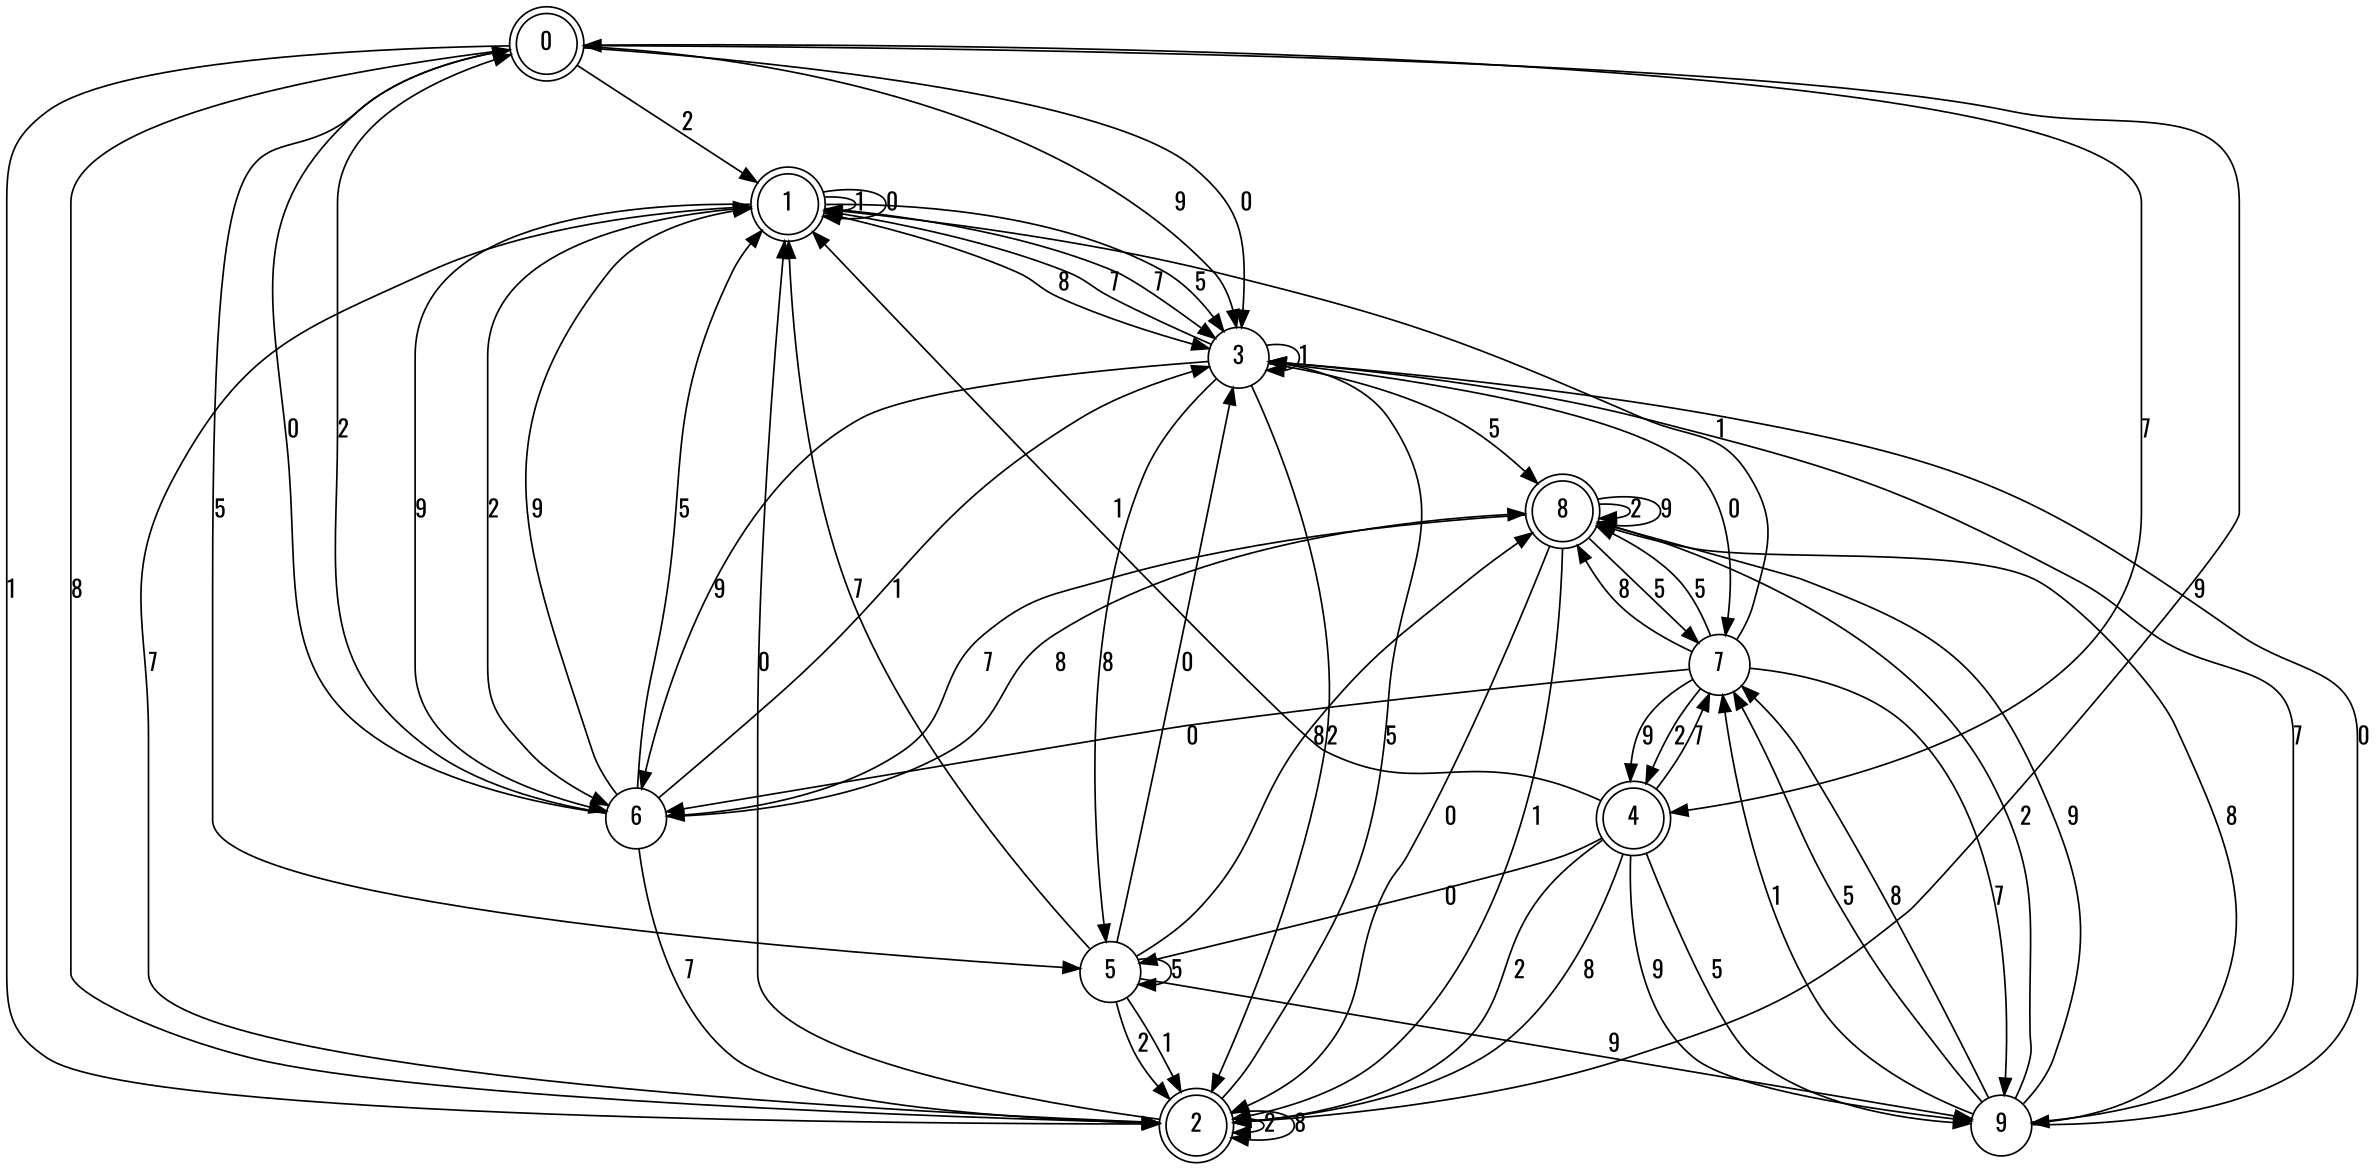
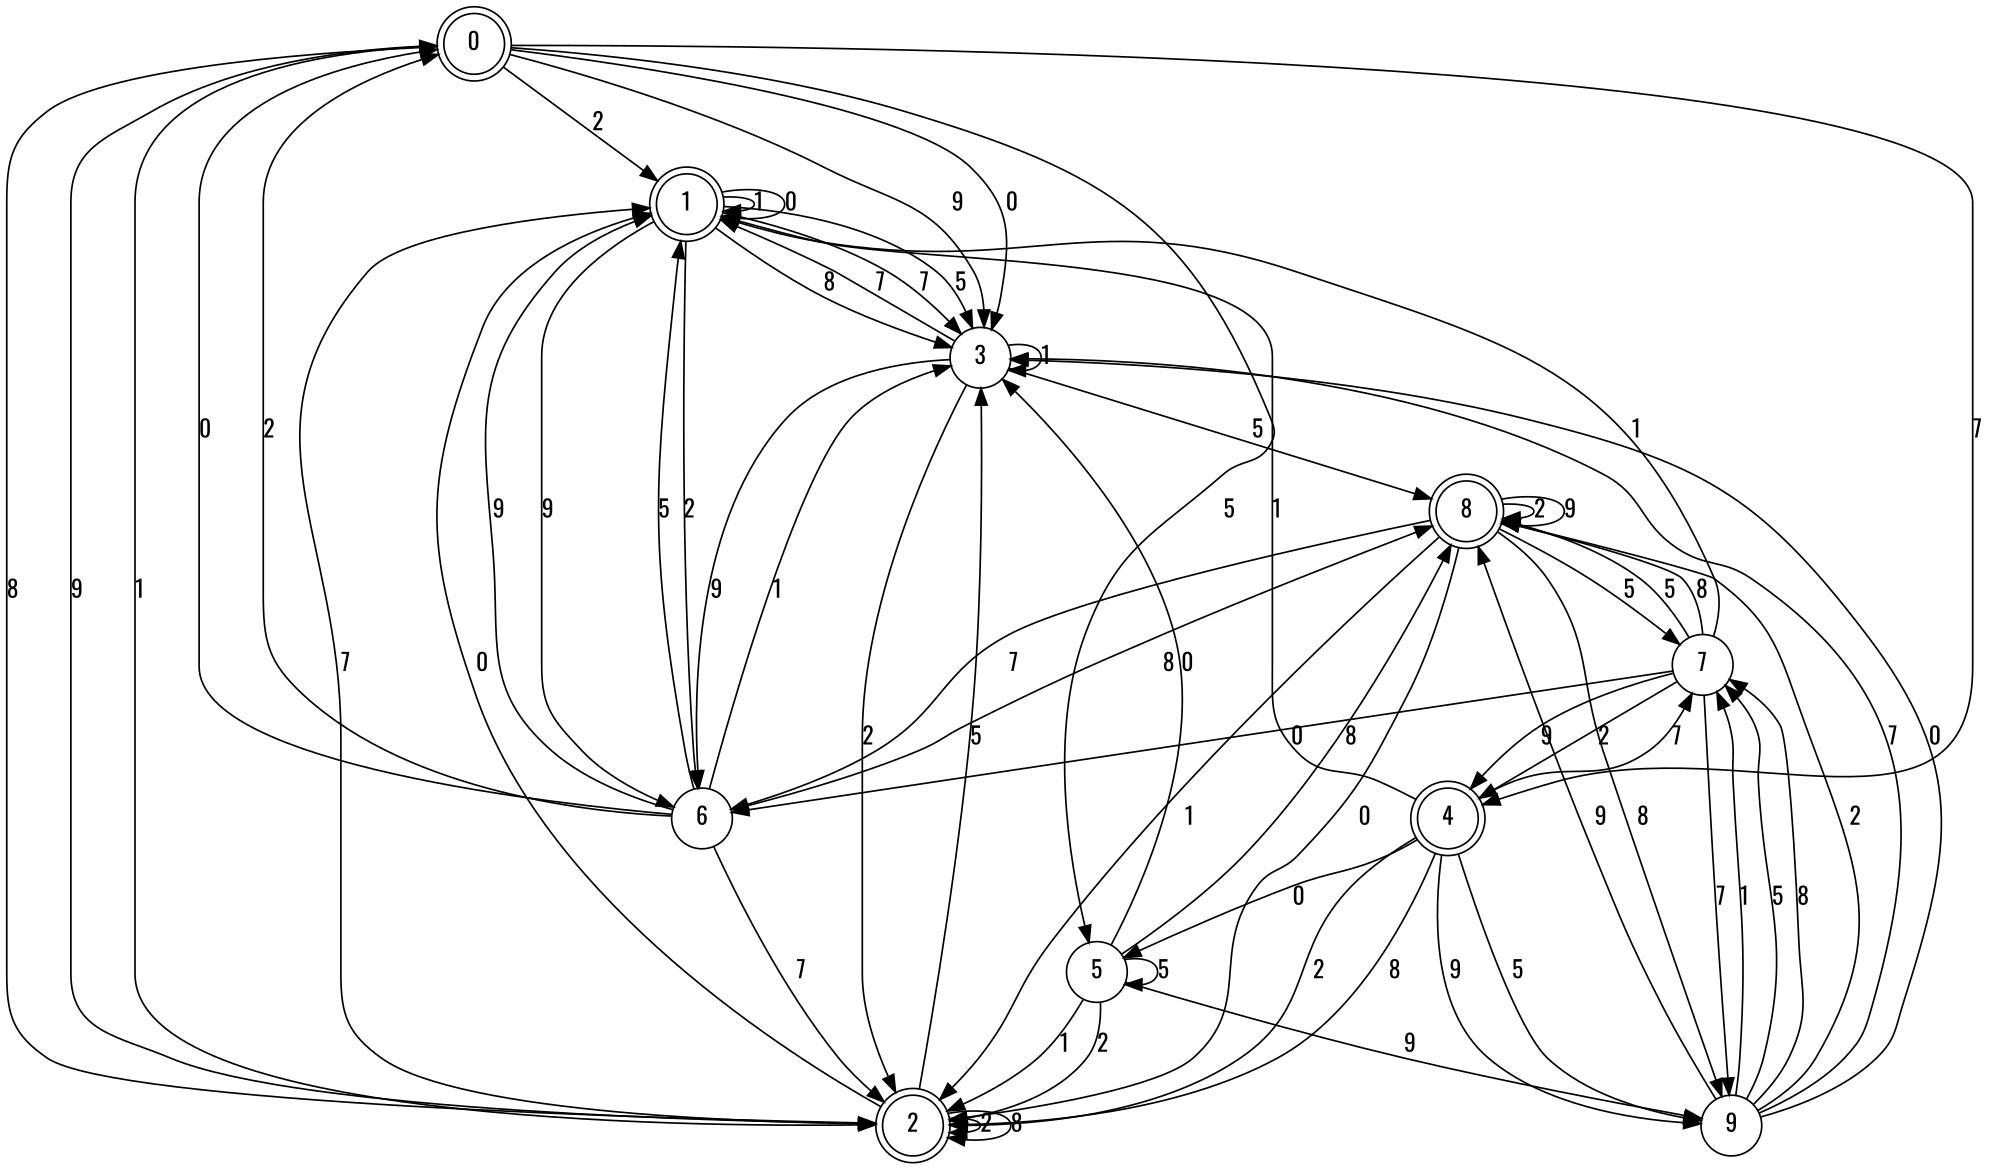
edge "3" -> "7": removed, label "0"
edge "5" -> "1": removed, label "7"
edge "3" -> "5": removed, label "8"
